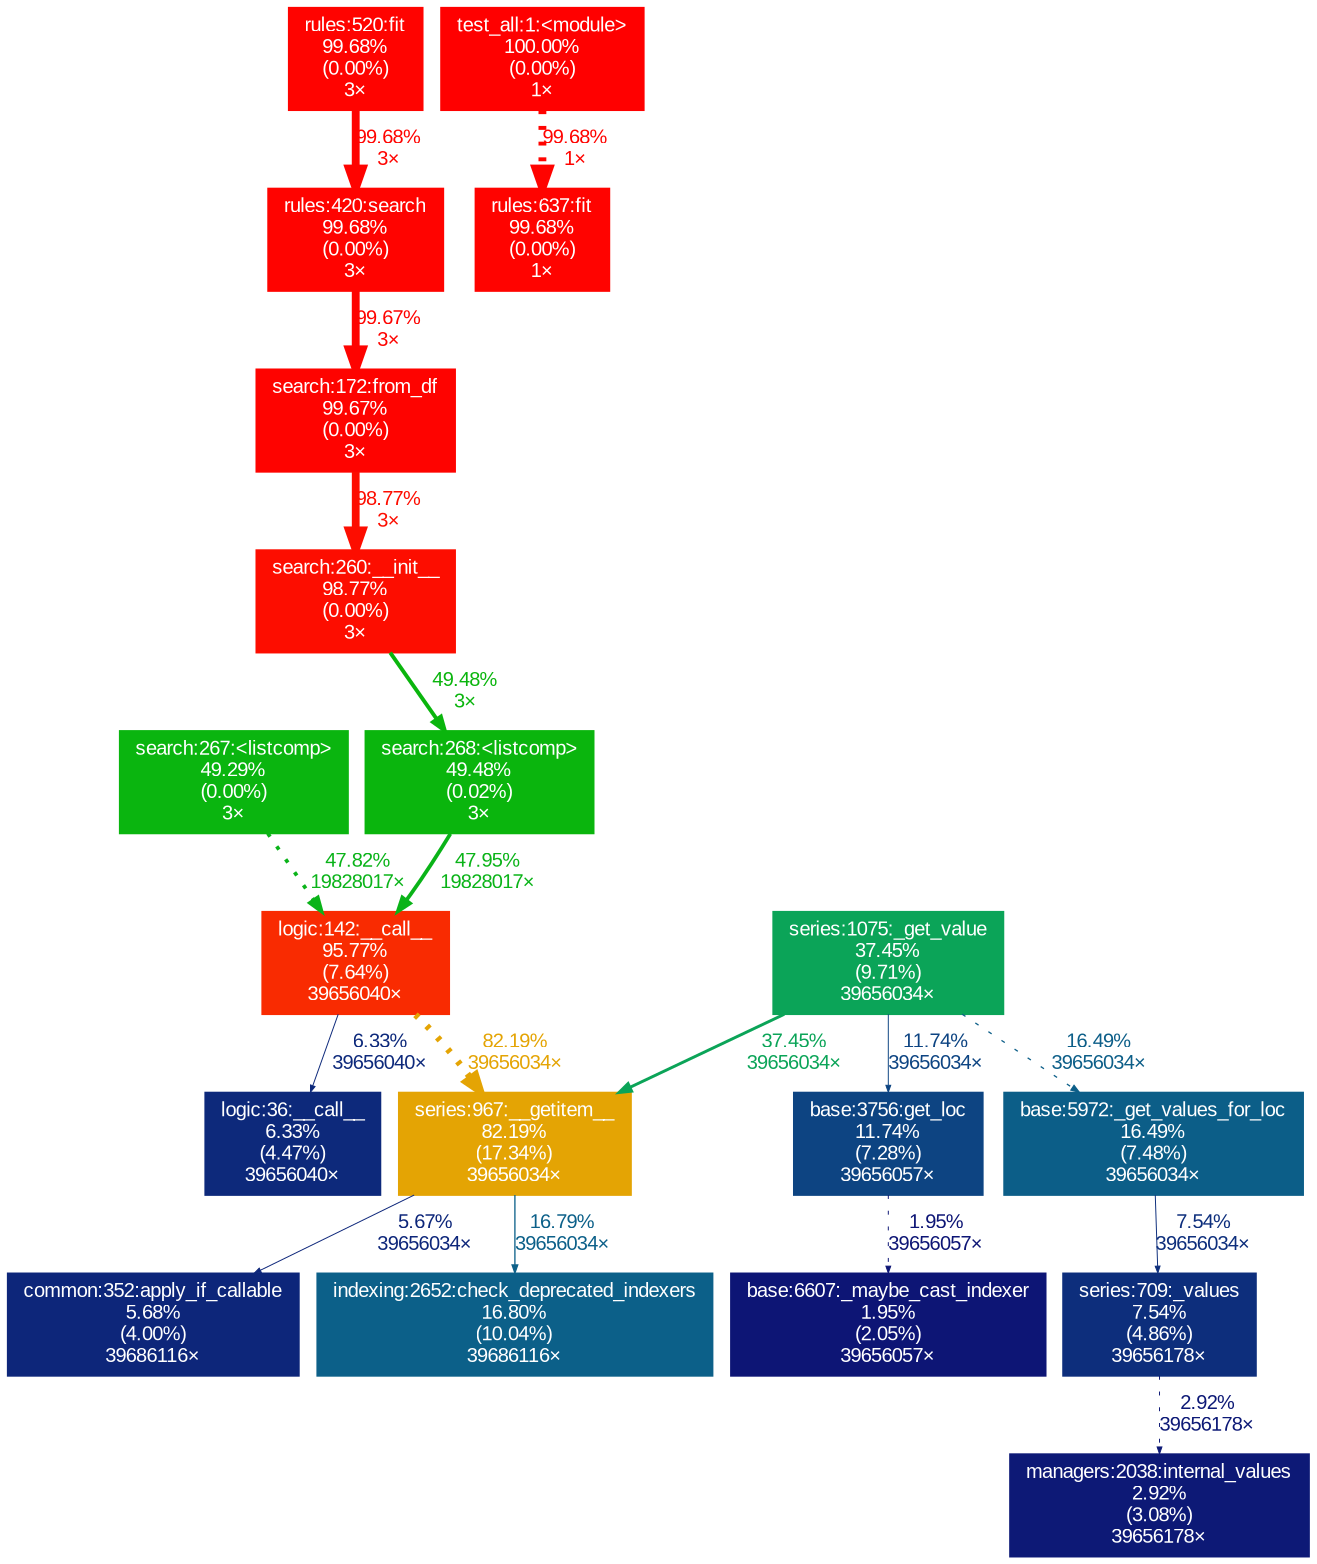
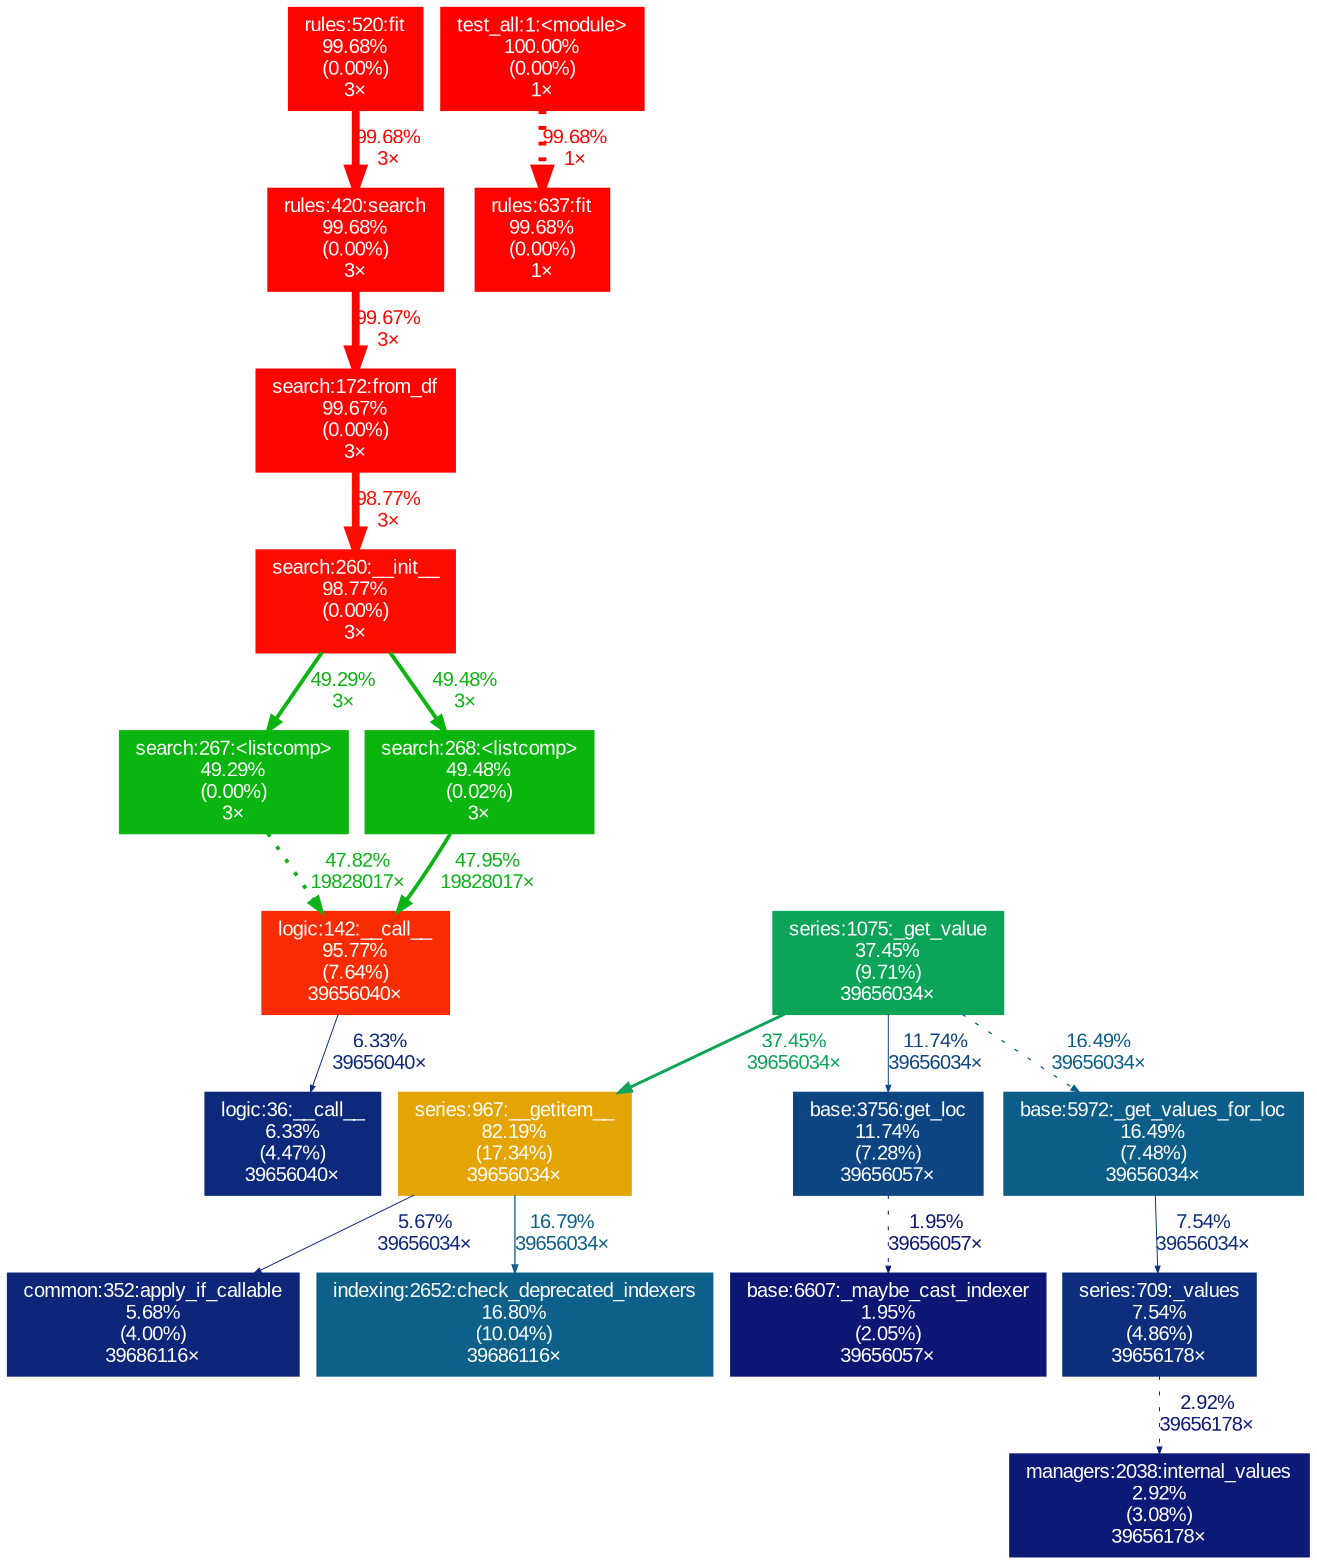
edge "search:260:__init__ 98.77% (0.00%) 3×" -> "search:267:<listcomp> 49.29% (0.00%) 3×": added, label "49.29% 3×"
edge "logic:142:__call__ 95.77% (7.64%) 39656040×" -> "series:967:__getitem__ 82.19% (17.34%) 39656034×": removed, label "82.19% 39656034×"
